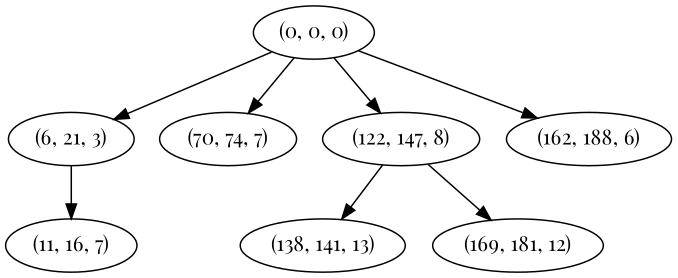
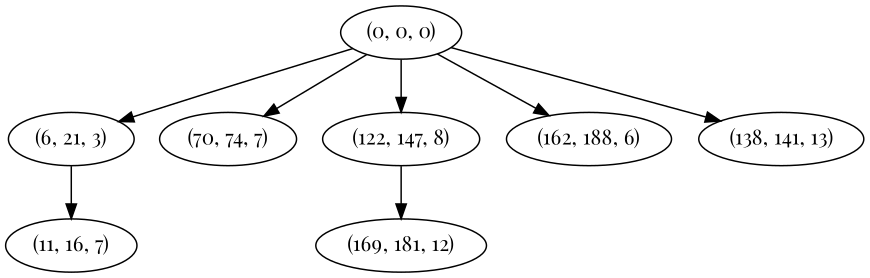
edge "(122, 147, 8)" -> "(138, 141, 13)": now "(0, 0, 0)" -> "(138, 141, 13)"
